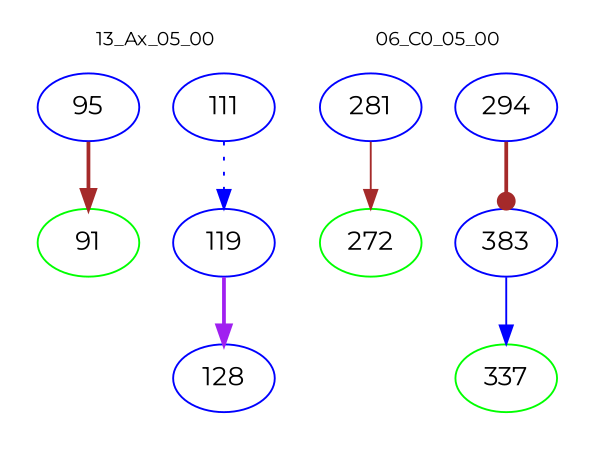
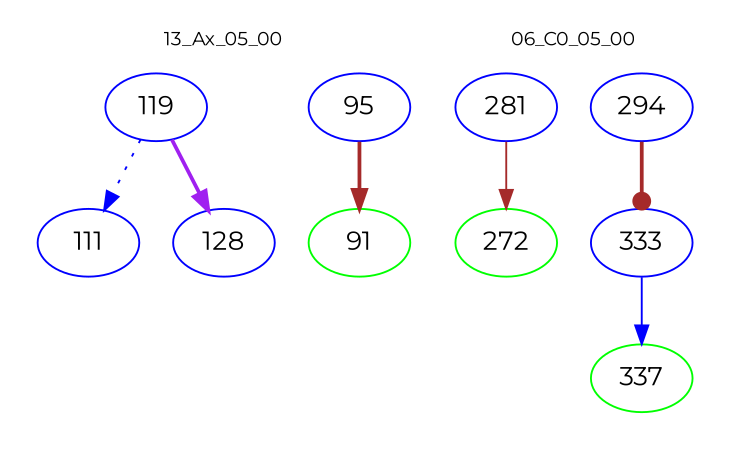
edge "111" -> "119": reversed
node "383": label "383" -> "333"
